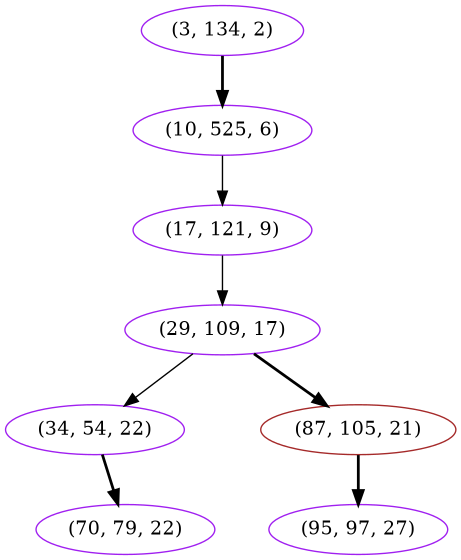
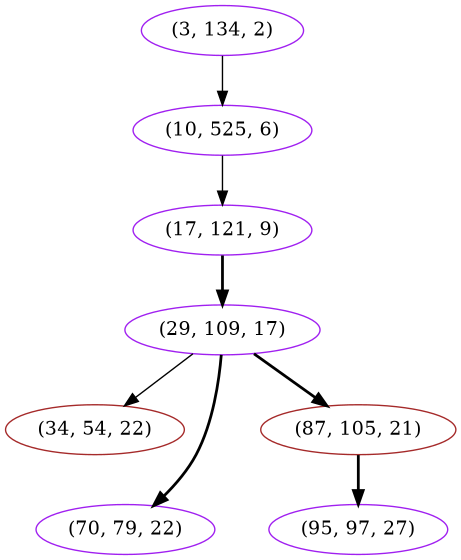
edge "(3, 134, 2)" -> "(10, 525, 6)": style bold -> solid
edge "(17, 121, 9)" -> "(29, 109, 17)": style solid -> bold
node "(34, 54, 22)": color purple -> brown
edge "(34, 54, 22)" -> "(70, 79, 22)": now "(29, 109, 17)" -> "(70, 79, 22)"
